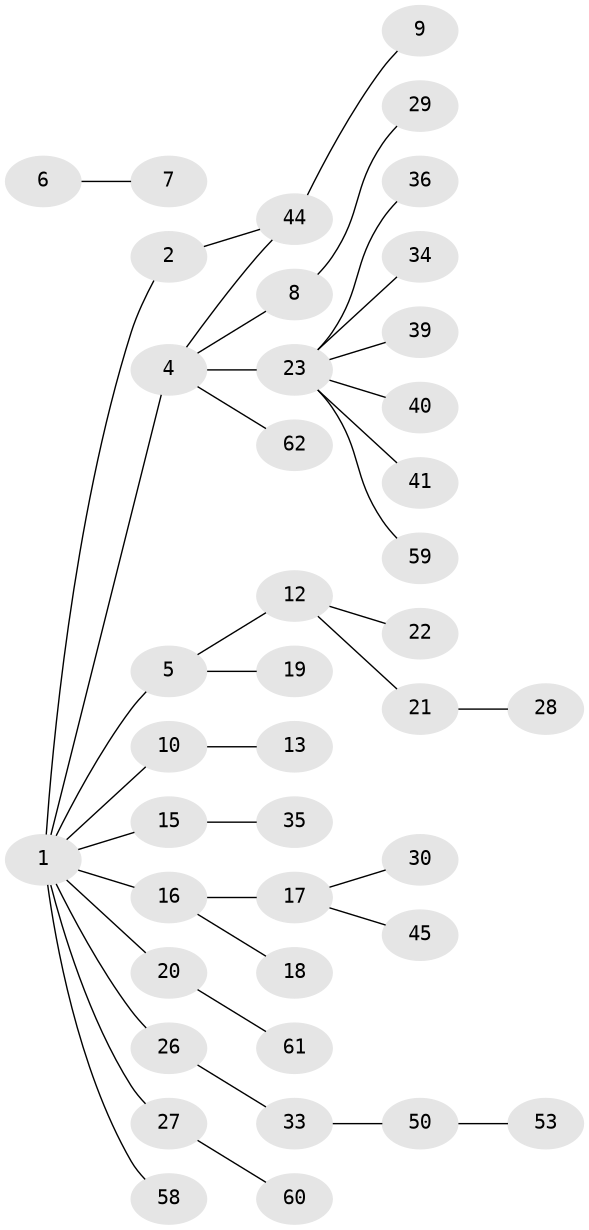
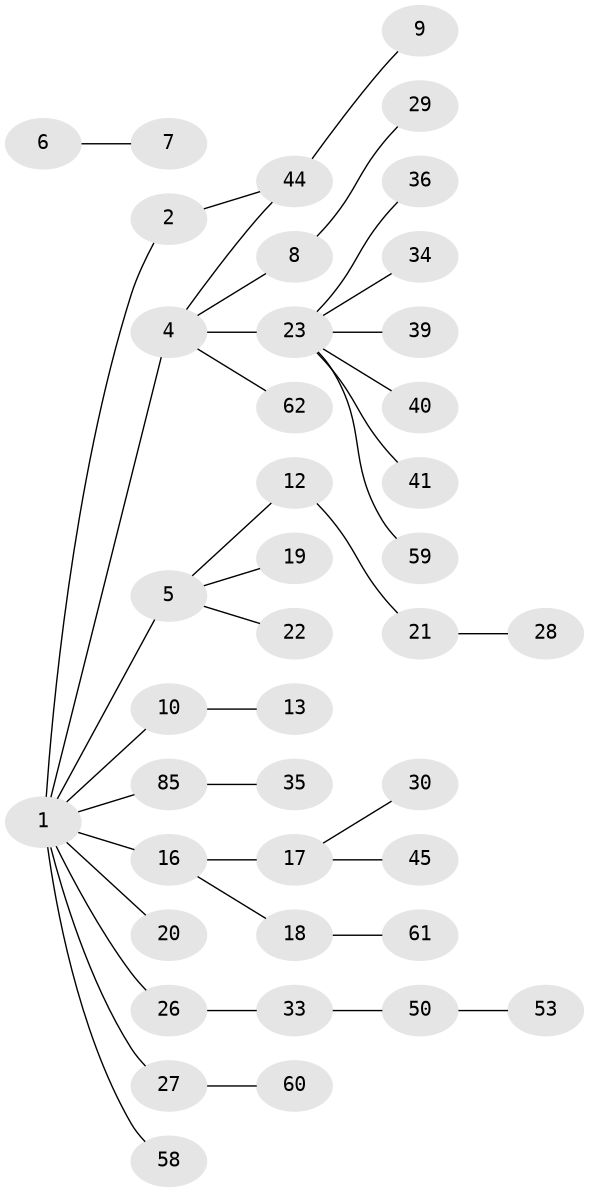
edge "12" -- "22": now "5" -- "22"
node "15": label "15" -> "85"
edge "20" -- "61": now "18" -- "61"
